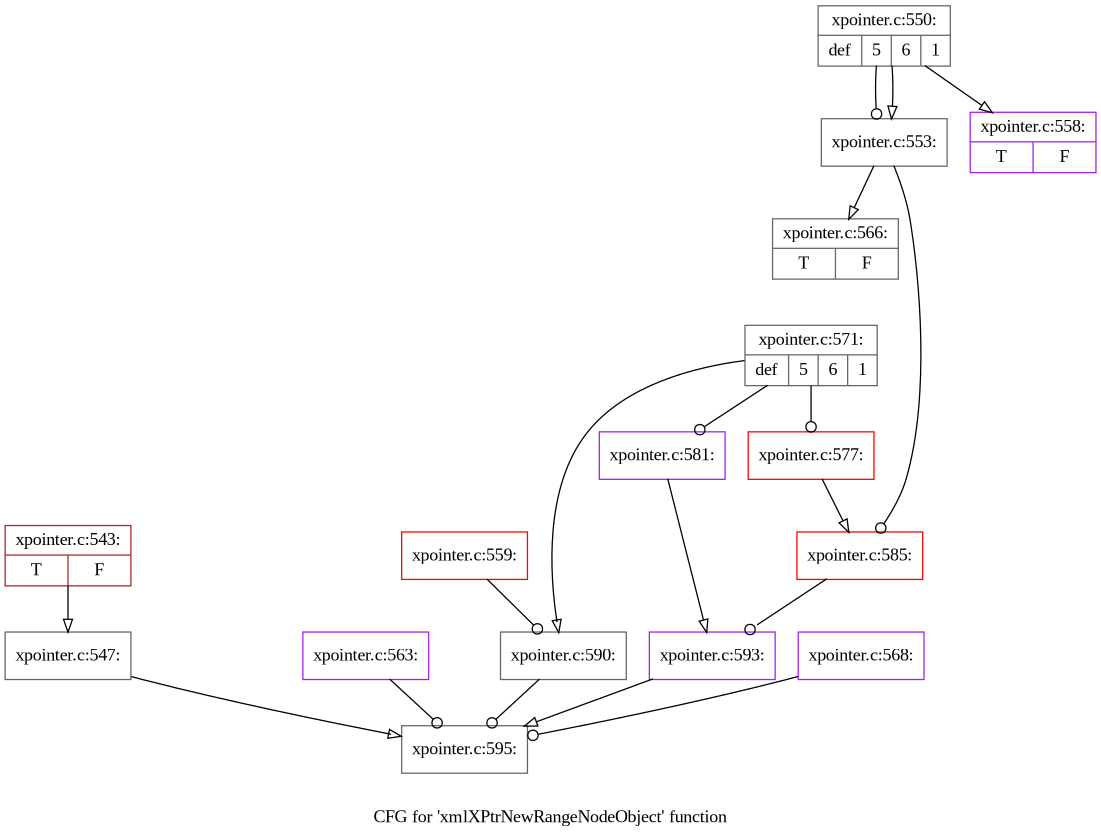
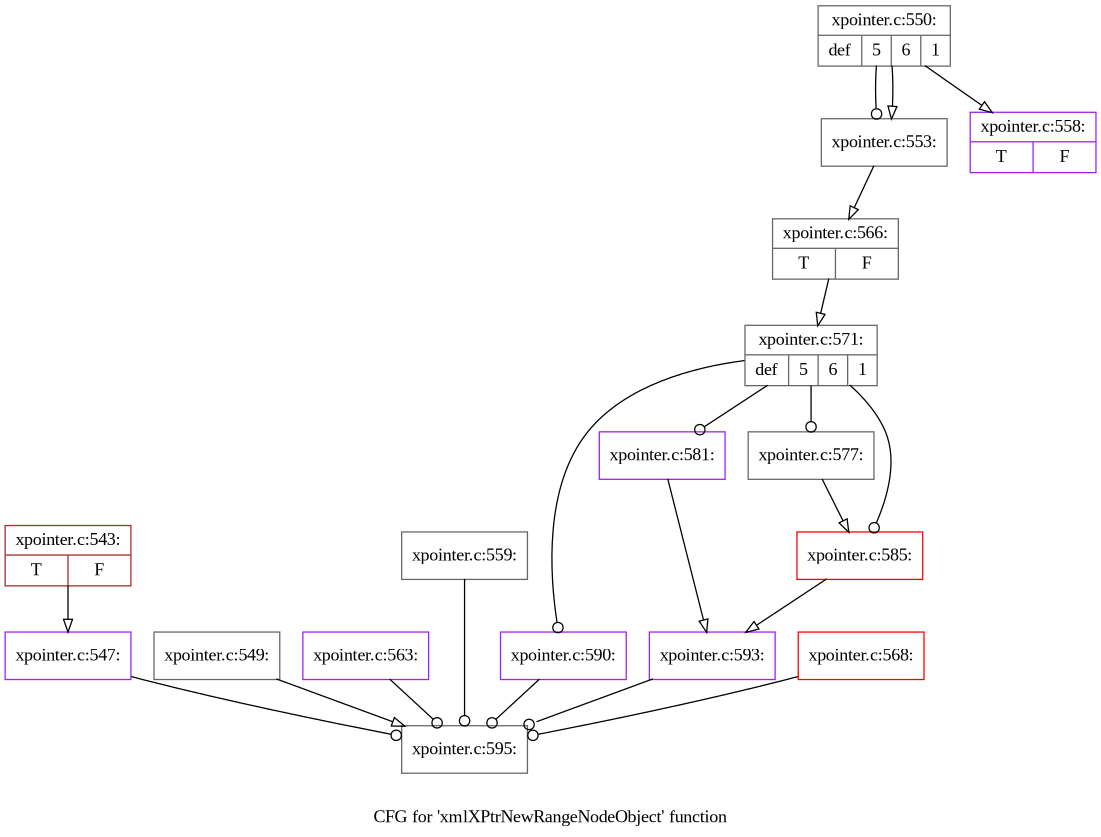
edge "xpointer.c:566:" -> "xpointer.c:571:": added
edge "xpointer.c:553:" -> "xpointer.c:585:": now "xpointer.c:571:" -> "xpointer.c:585:"
edge "xpointer.c:571:" -> "xpointer.c:590:": arrowhead onormal -> odot
node "xpointer.c:577:": color red -> gray40
node "xpointer.c:559:": color red -> gray40
edge "xpointer.c:559:" -> "xpointer.c:590:": now "xpointer.c:559:" -> "xpointer.c:595:"
edge "xpointer.c:585:" -> "xpointer.c:593:": arrowhead odot -> onormal
node "xpointer.c:547:": color gray40 -> purple
node "xpointer.c:549:": added
node "xpointer.c:590:": color gray40 -> purple
node "xpointer.c:568:": color purple -> red
edge "xpointer.c:593:" -> "xpointer.c:595:": arrowhead onormal -> odot
edge "xpointer.c:547:" -> "xpointer.c:595:": arrowhead onormal -> odot
